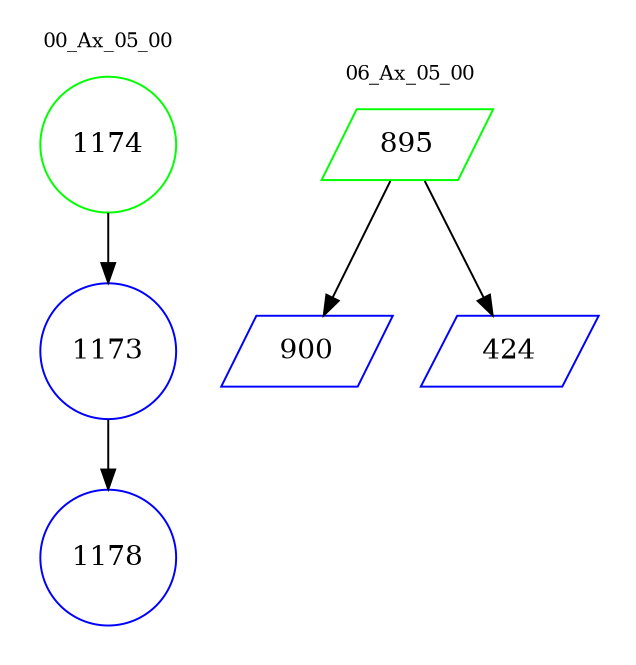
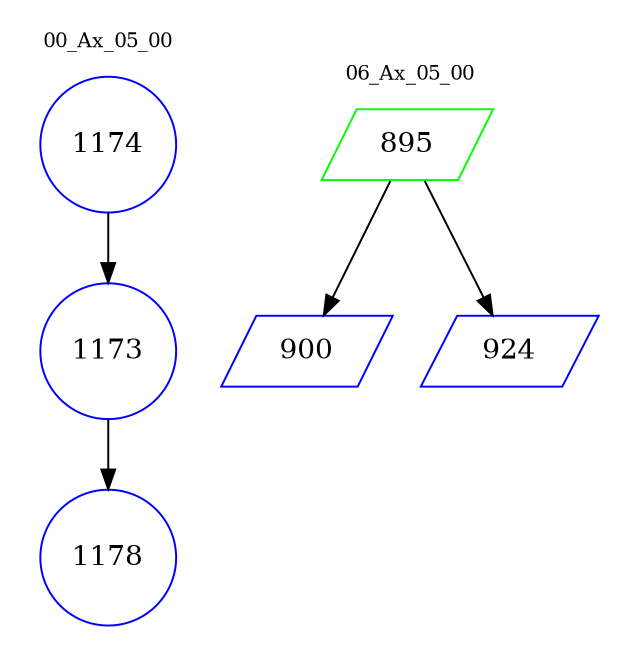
node "1174": color green -> blue
node "424": label "424" -> "924"
